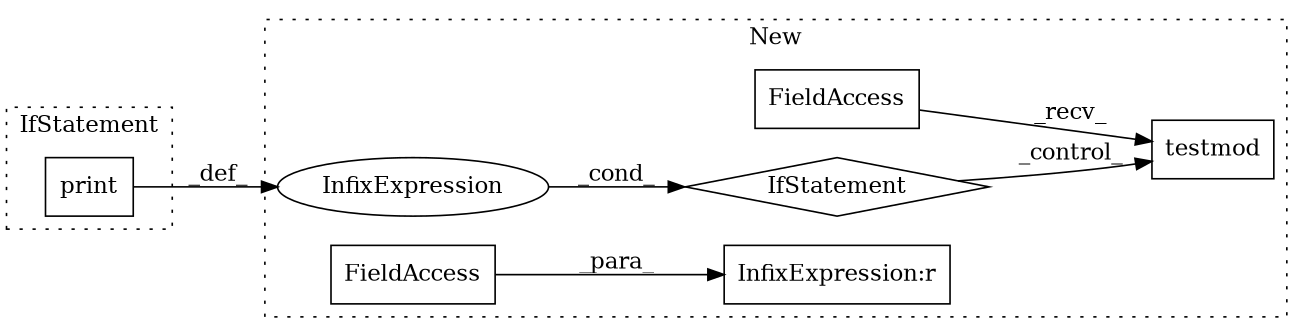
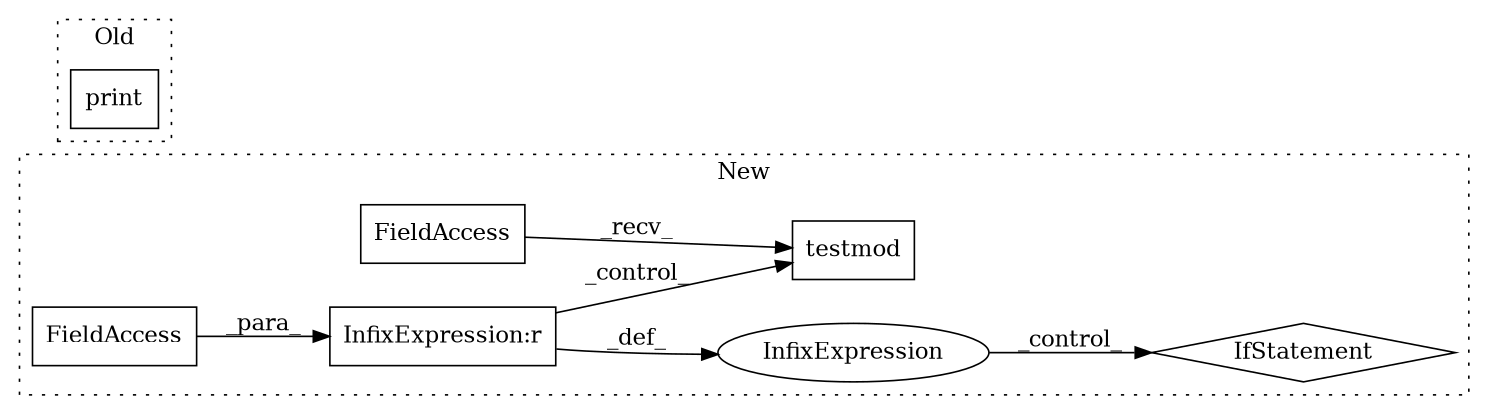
cluster "IfStatement": label "IfStatement" -> "Old"
edge "IfStatement" -> "testmod": now "InfixExpression:r" -> "testmod"
edge "InfixExpression" -> "IfStatement": label "_cond_" -> "_control_"
edge "print" -> "InfixExpression": now "InfixExpression:r" -> "InfixExpression"
